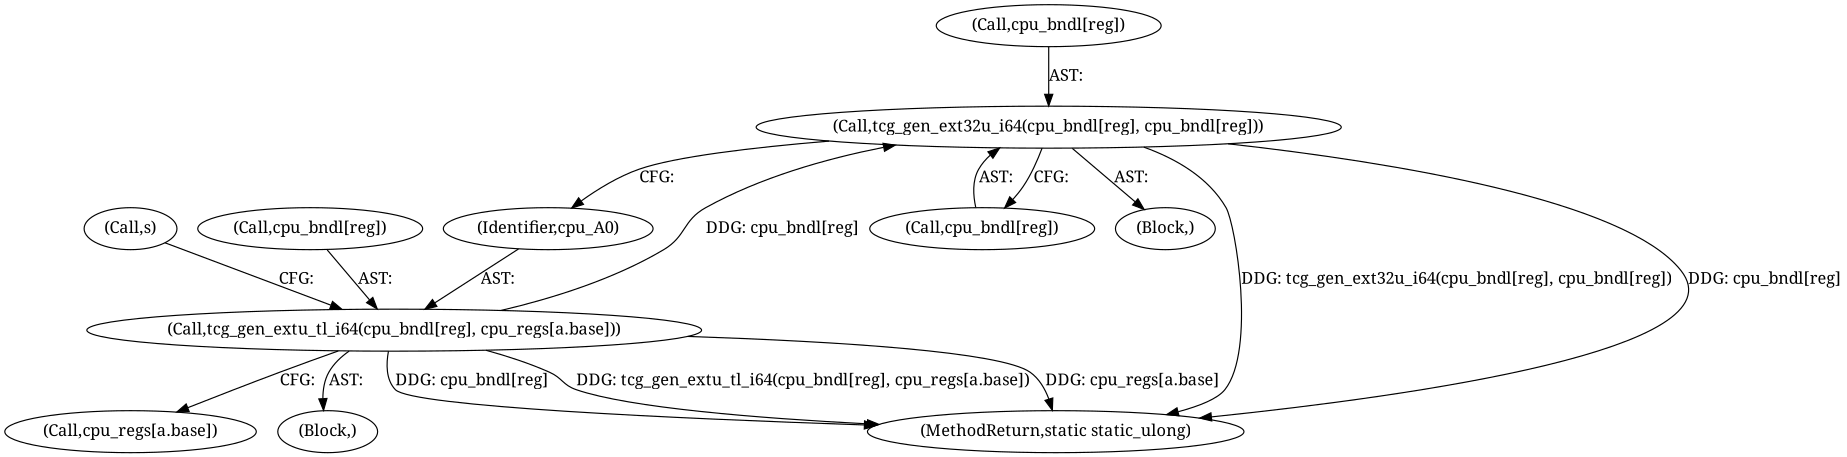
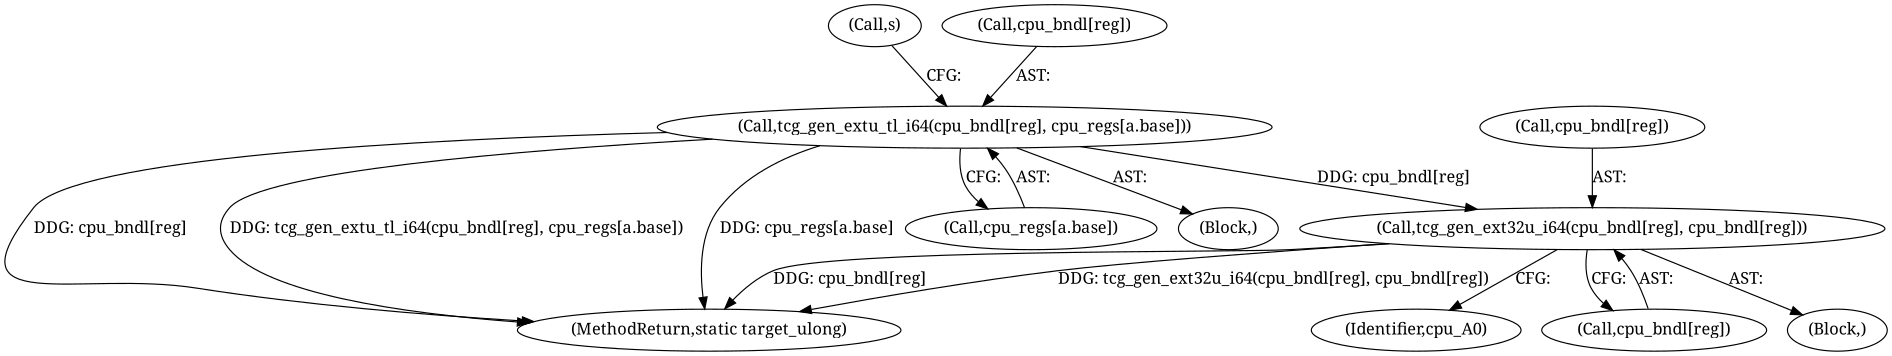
edge "(Identifier,cpu_A0)" -> "(Call,tcg_gen_extu_tl_i64(cpu_bndl[reg], cpu_regs[a.base]))": now "(Call,cpu_regs[a.base])" -> "(Call,tcg_gen_extu_tl_i64(cpu_bndl[reg], cpu_regs[a.base]))"
node "(MethodReturn,static static_ulong)": label "(MethodReturn,static static_ulong)" -> "(MethodReturn,static target_ulong)"
